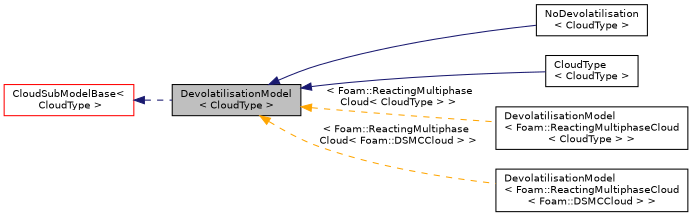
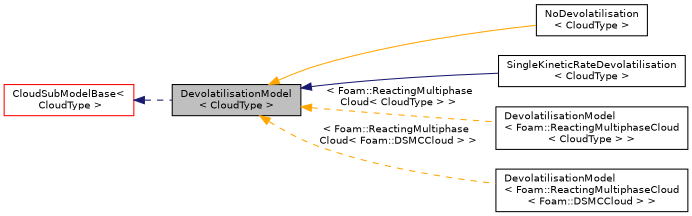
edge "NoDevolatilisation < CloudType >" -> "DevolatilisationModel < CloudType >": color midnightblue -> orange
node "CloudType < CloudType >": label "CloudType < CloudType >" -> "SingleKineticRateDevolatilisation < CloudType >"
